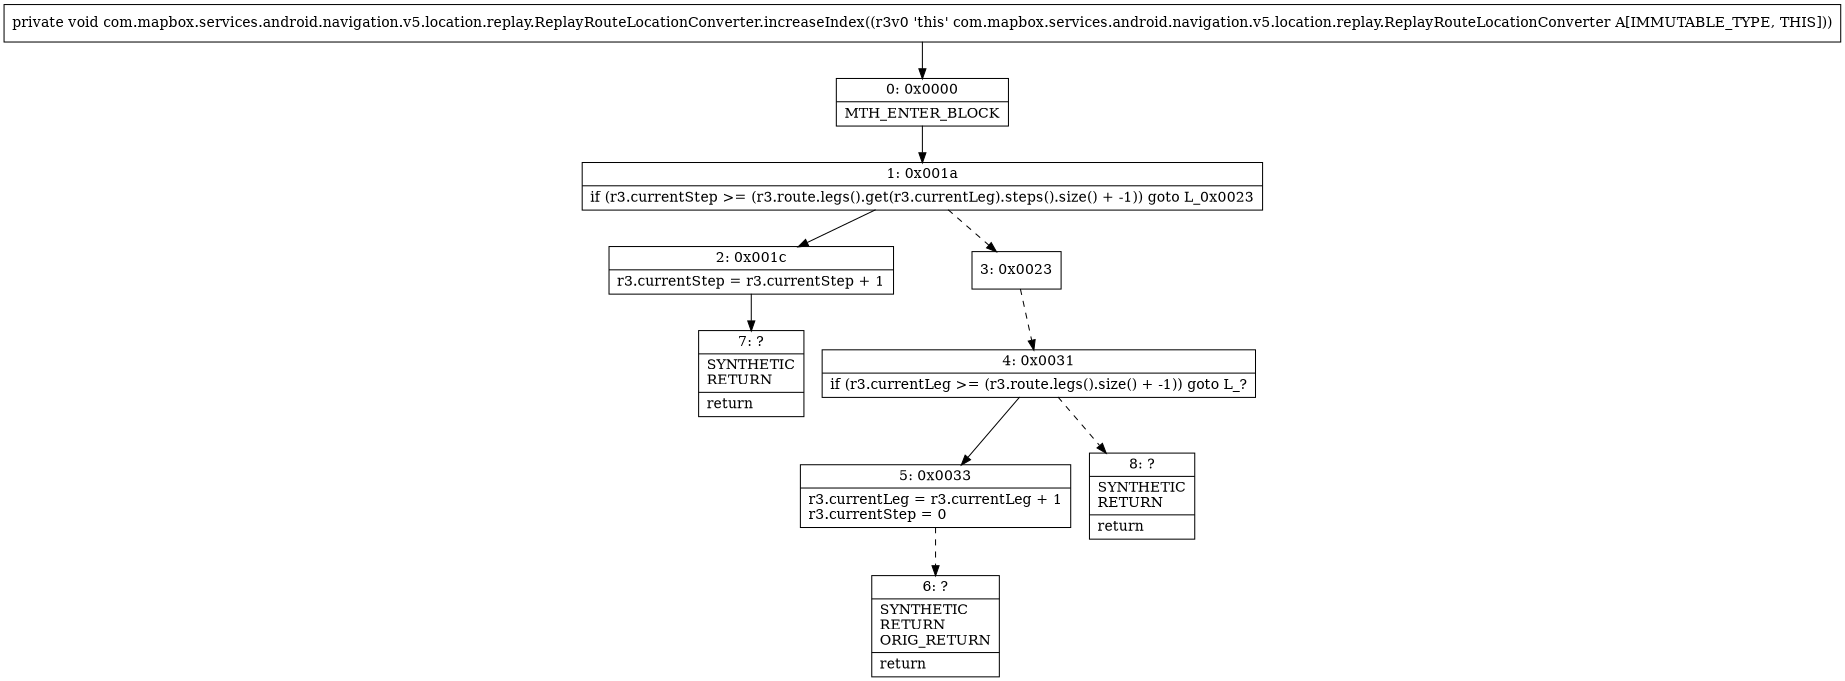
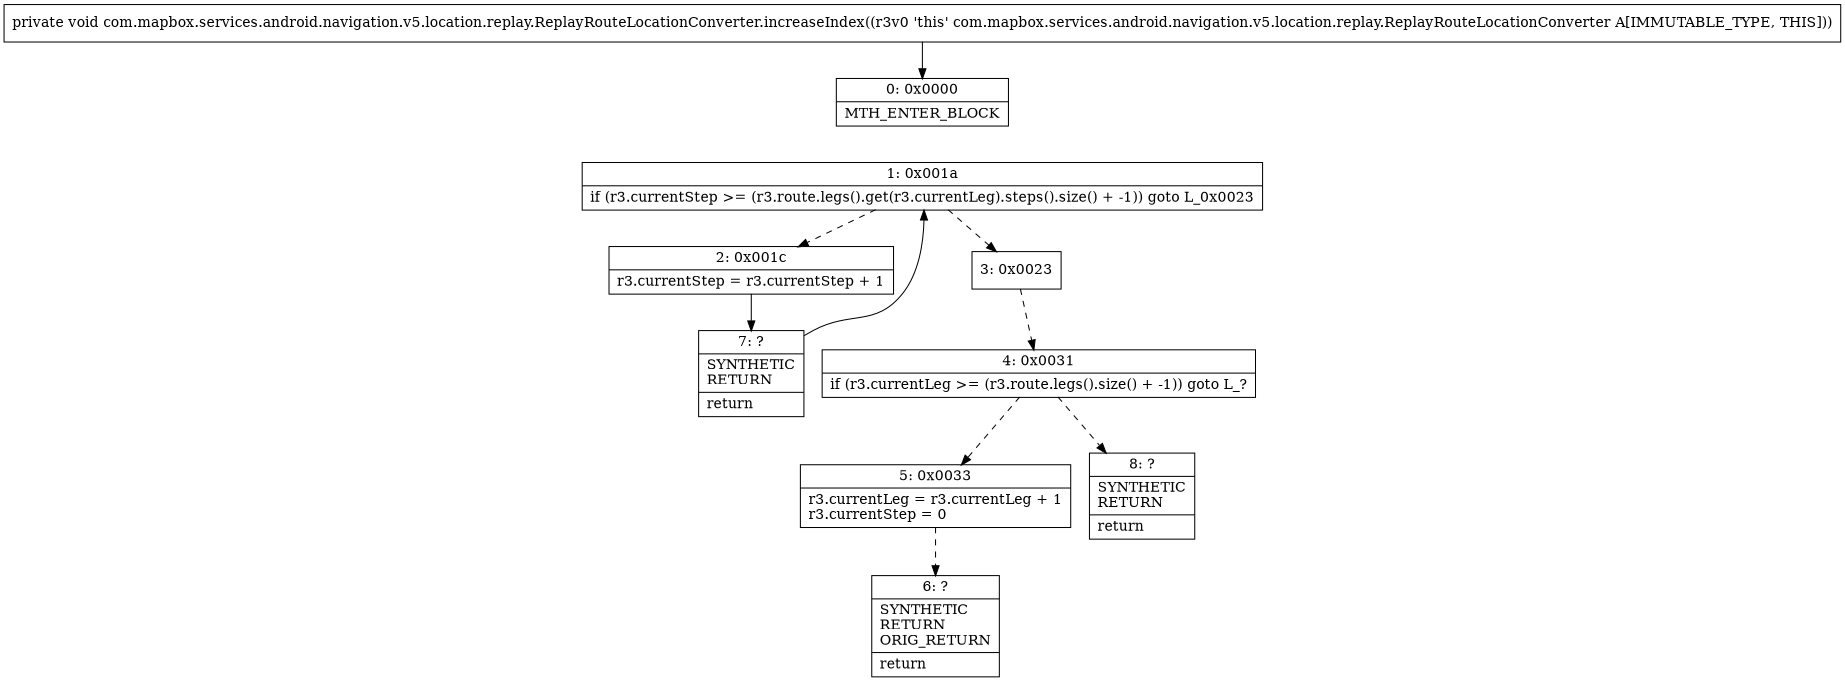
edge "0: 0x0000" -> "1: 0x001a": now "7: ?" -> "1: 0x001a"
edge "1: 0x001a" -> "2: 0x001c": style solid -> dashed
edge "4: 0x0031" -> "5: 0x0033": style solid -> dashed
